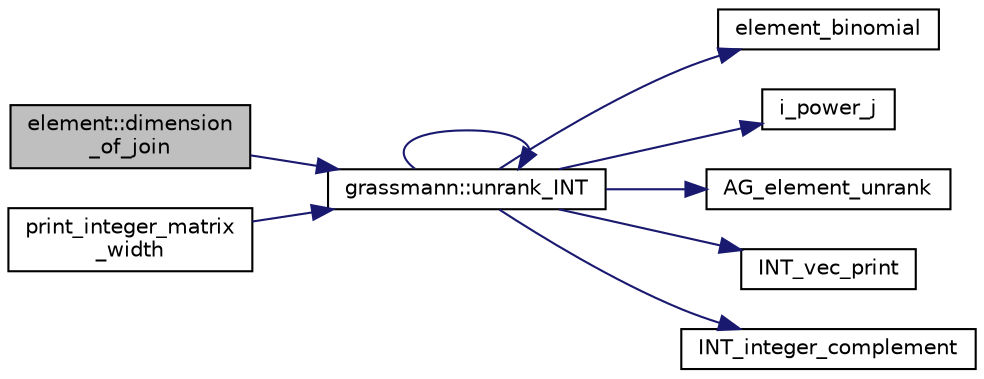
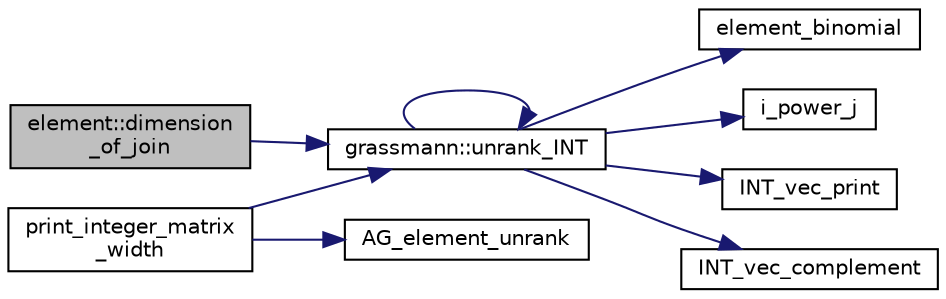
edge "grassmann::unrank_INT" -> "AG_element_unrank": now "print_integer_matrix _width" -> "AG_element_unrank"
node "INT_integer_complement": label "INT_integer_complement" -> "INT_vec_complement"
